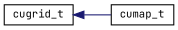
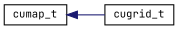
edge "cumap_t" -> "cugrid_t": reversed
